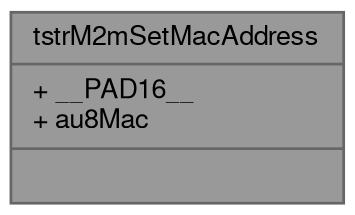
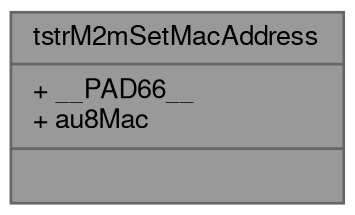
node "tstrM2mSetMacAddress": text "+ __PAD16__" -> "+ __PAD66__"
